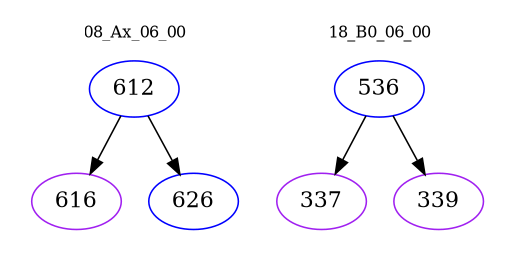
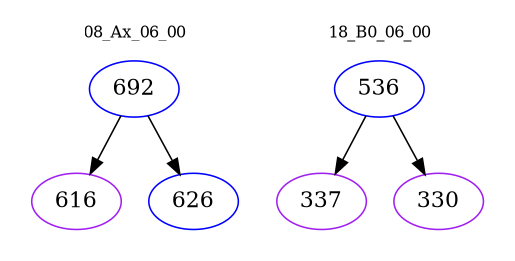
node "612": label "612" -> "692"
node "339": label "339" -> "330"
